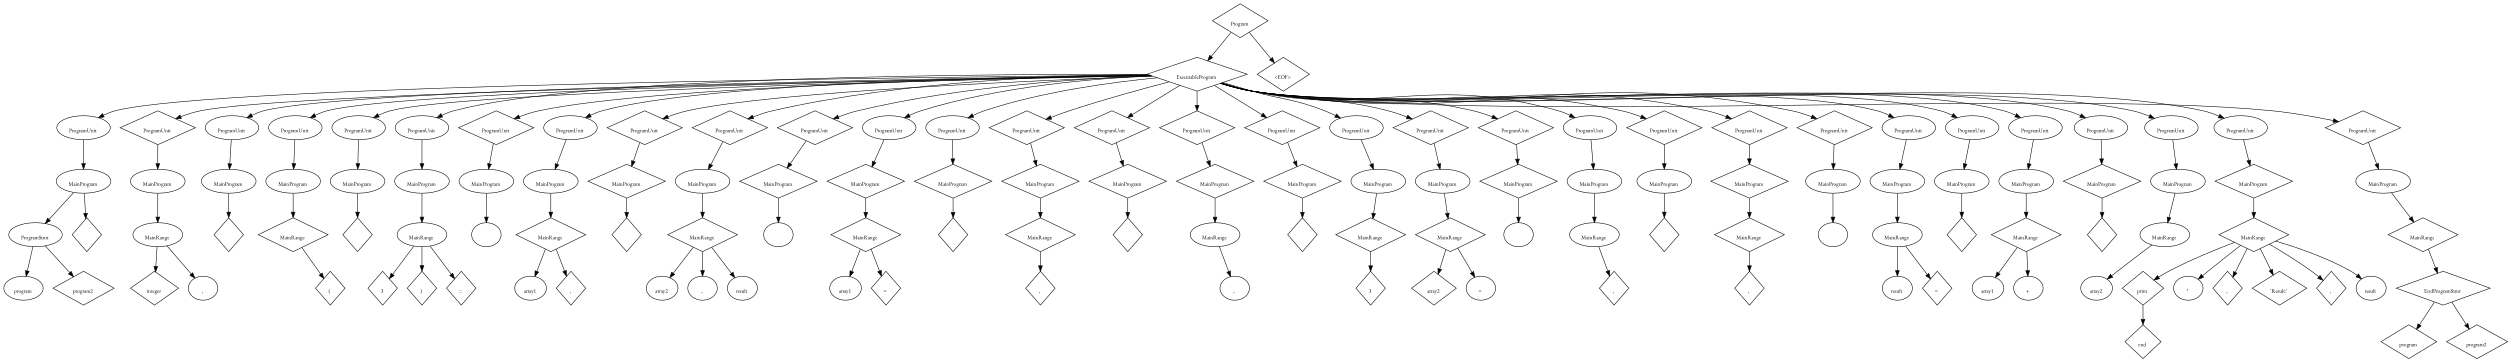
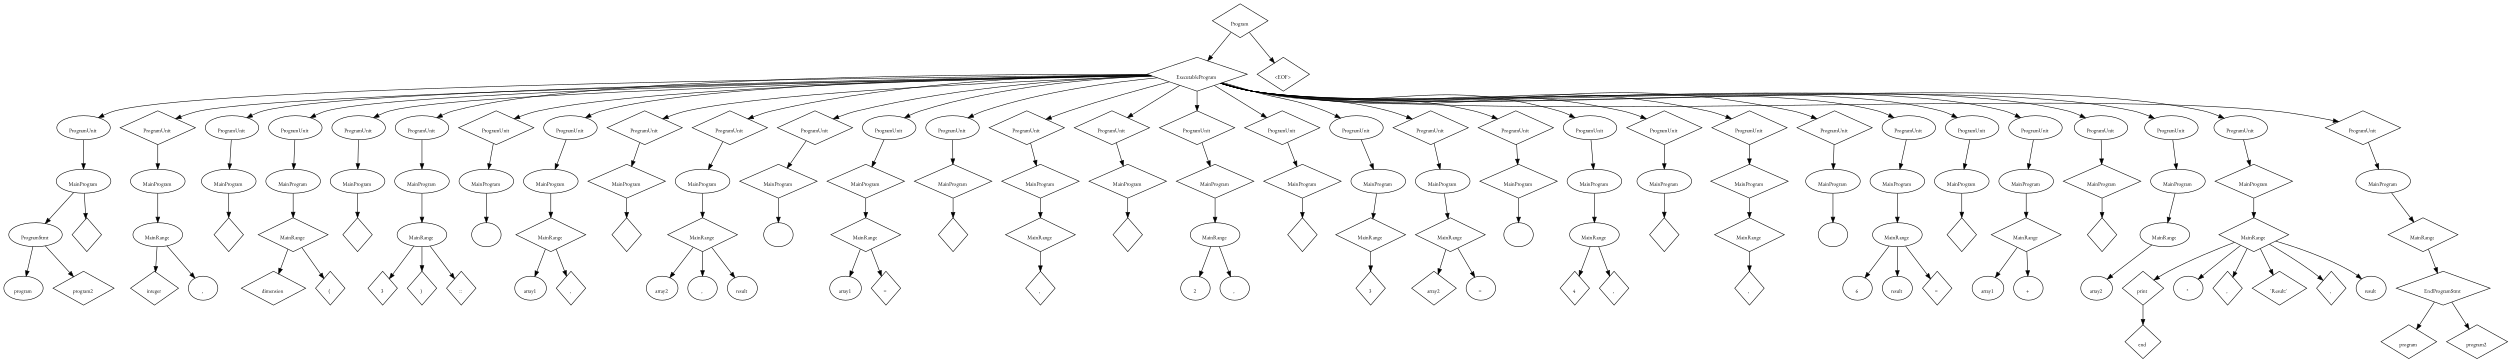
node "dimension": added
node "2": added
node "4": added
node "6": added
